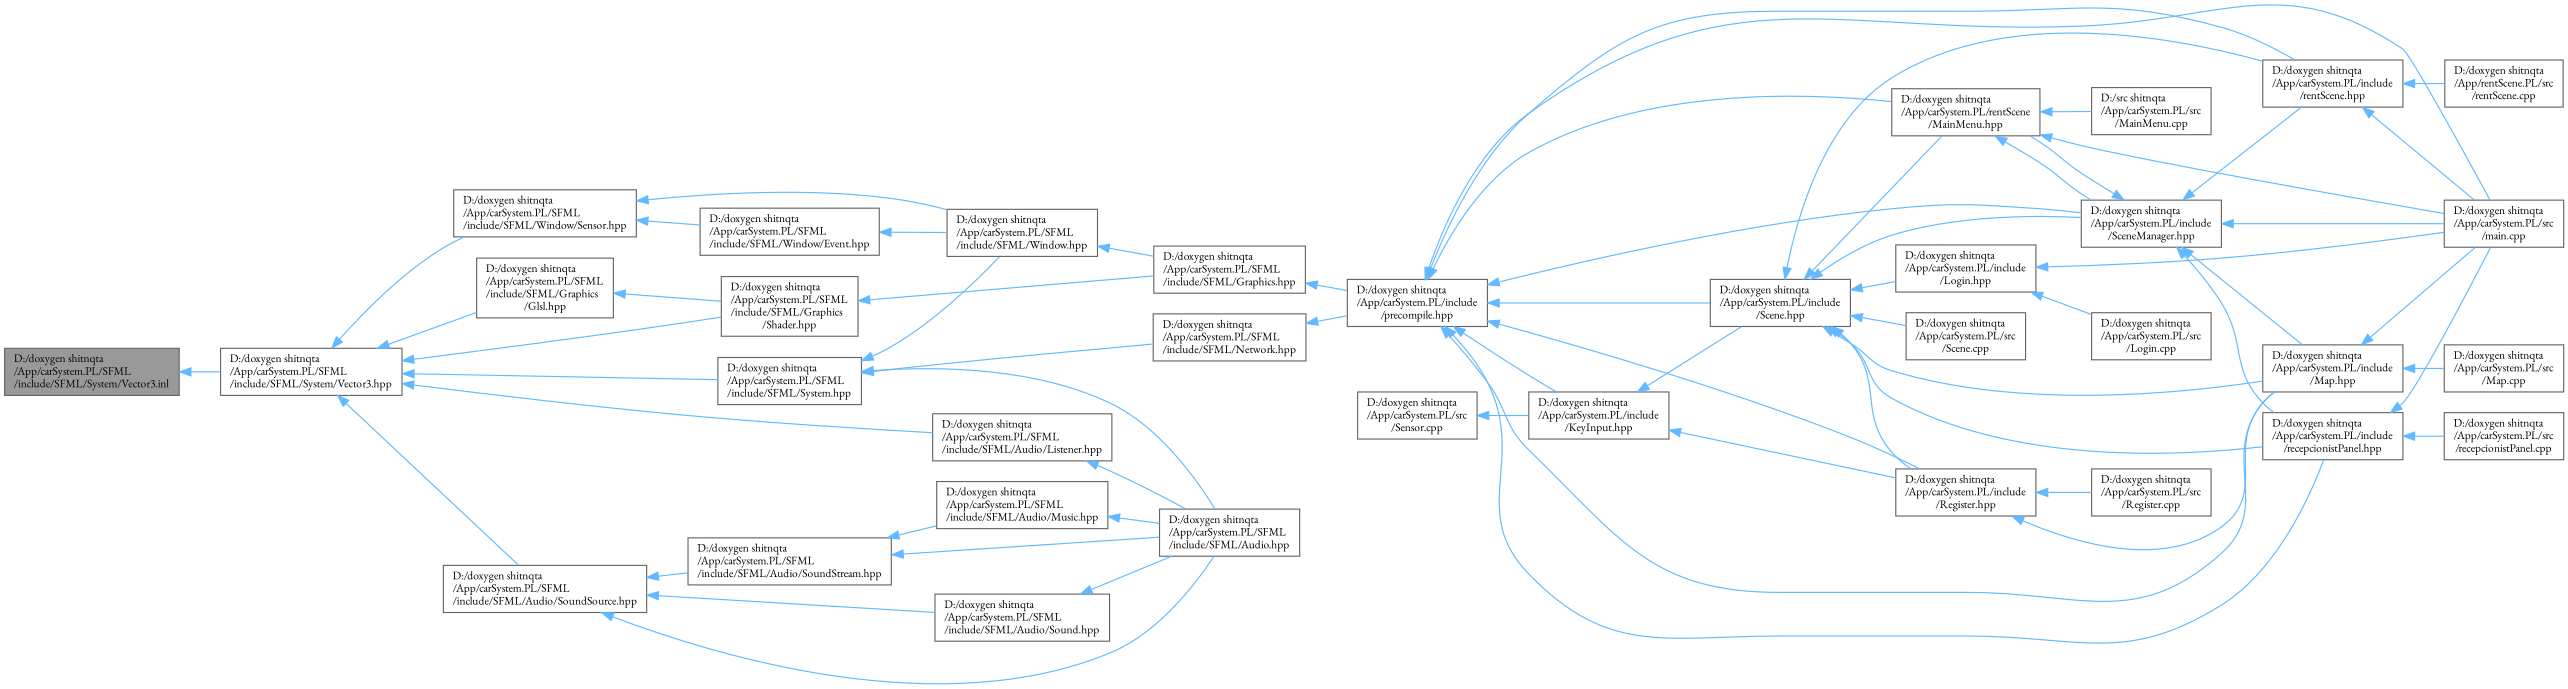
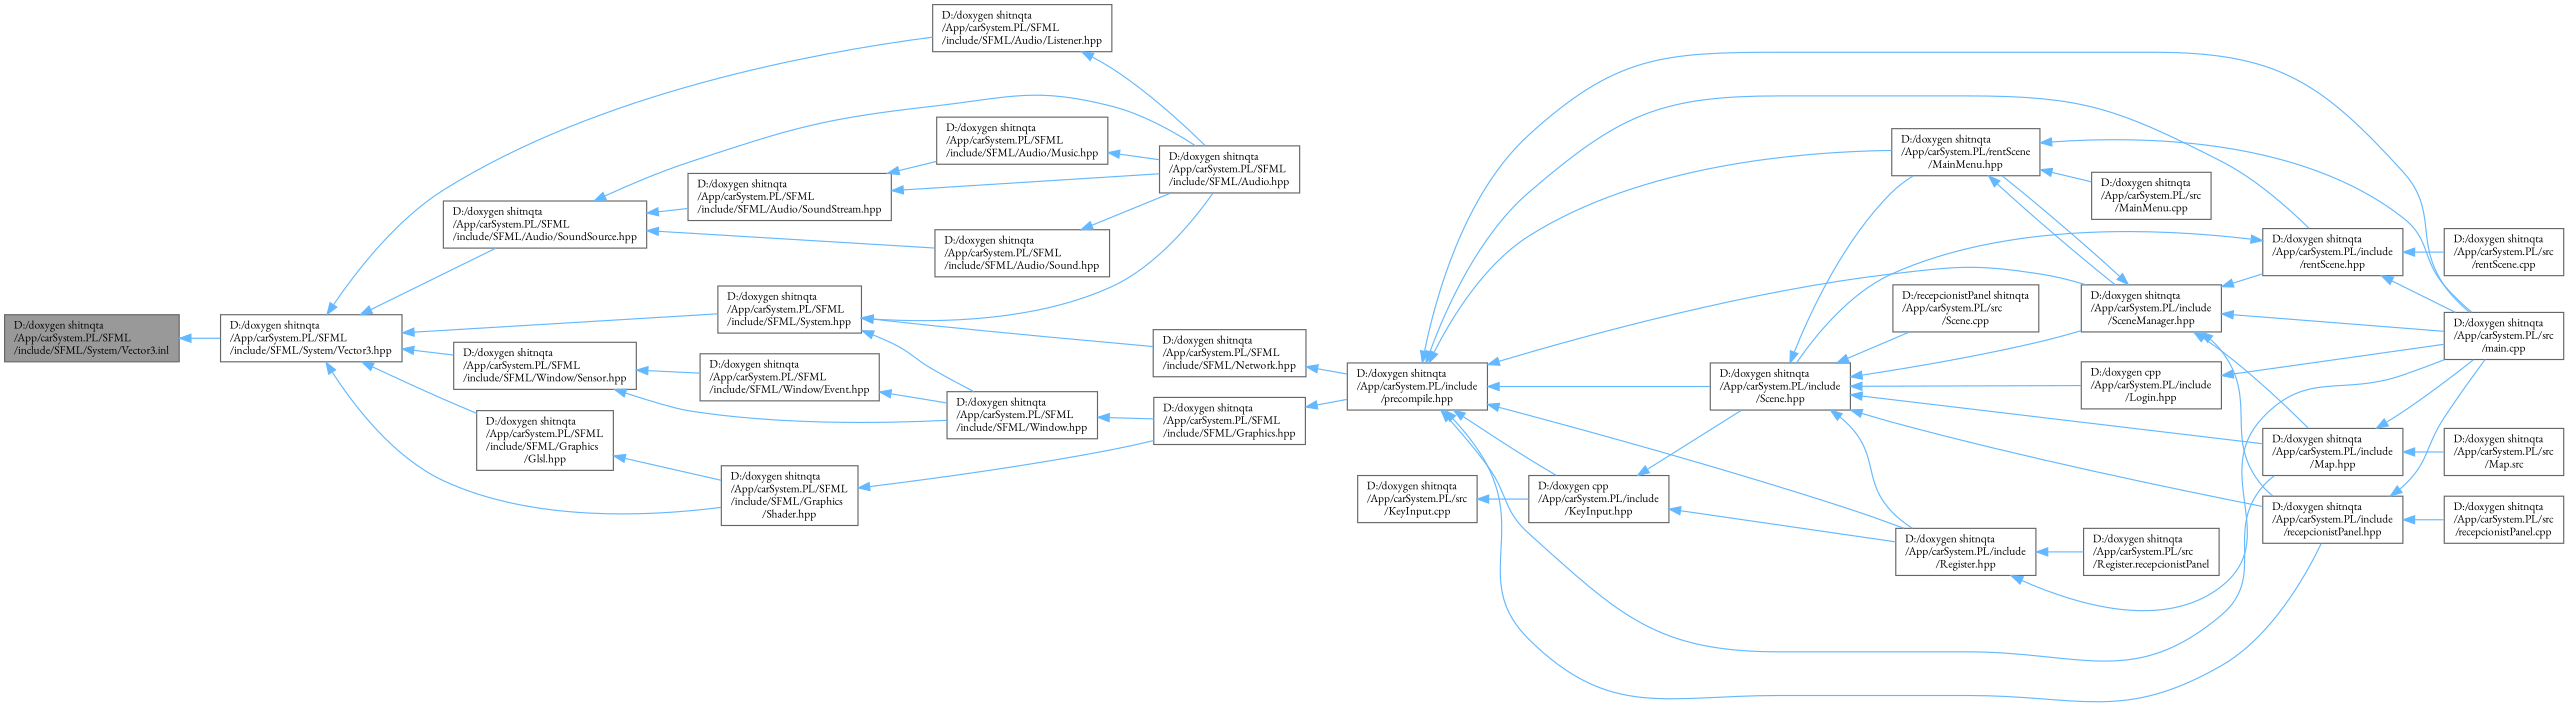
edge "D:/doxygen shitnqta /App/carSystem.PL/include /rentScene.hpp" -> "D:/doxygen shitnqta /App/carSystem.PL/include /Scene.hpp": reversed
node "D:/doxygen shitnqta /App/rentScene.PL/src /rentScene.cpp": label "D:/doxygen shitnqta /App/rentScene.PL/src /rentScene.cpp" -> "D:/doxygen shitnqta /App/carSystem.PL/src /rentScene.cpp"
node "D:/src shitnqta /App/carSystem.PL/src /MainMenu.cpp": label "D:/src shitnqta /App/carSystem.PL/src /MainMenu.cpp" -> "D:/doxygen shitnqta /App/carSystem.PL/src /MainMenu.cpp"
node "D:/doxygen shitnqta /App/carSystem.PL/include /Login.hpp": label "D:/doxygen shitnqta /App/carSystem.PL/include /Login.hpp" -> "D:/doxygen cpp /App/carSystem.PL/include /Login.hpp"
node "D:/doxygen shitnqta /App/carSystem.PL/src /Scene.cpp": label "D:/doxygen shitnqta /App/carSystem.PL/src /Scene.cpp" -> "D:/recepcionistPanel shitnqta /App/carSystem.PL/src /Scene.cpp"
node "D:/doxygen shitnqta /App/carSystem.PL/src /Login.cpp": removed
node "D:/doxygen shitnqta /App/carSystem.PL/src /Map.cpp": label "D:/doxygen shitnqta /App/carSystem.PL/src /Map.cpp" -> "D:/doxygen shitnqta /App/carSystem.PL/src /Map.src"
node "D:/doxygen shitnqta /App/carSystem.PL/src /Sensor.cpp": label "D:/doxygen shitnqta /App/carSystem.PL/src /Sensor.cpp" -> "D:/doxygen shitnqta /App/carSystem.PL/src /KeyInput.cpp"
node "D:/doxygen shitnqta /App/carSystem.PL/include /KeyInput.hpp": label "D:/doxygen shitnqta /App/carSystem.PL/include /KeyInput.hpp" -> "D:/doxygen cpp /App/carSystem.PL/include /KeyInput.hpp"
node "D:/doxygen shitnqta /App/carSystem.PL/src /Register.cpp": label "D:/doxygen shitnqta /App/carSystem.PL/src /Register.cpp" -> "D:/doxygen shitnqta /App/carSystem.PL/src /Register.recepcionistPanel"
edge "D:/doxygen shitnqta /App/carSystem.PL/include /Map.hpp" -> "D:/doxygen shitnqta /App/carSystem.PL/include /Register.hpp": now "D:/doxygen shitnqta /App/carSystem.PL/src /main.cpp" -> "D:/doxygen shitnqta /App/carSystem.PL/include /Register.hpp"
